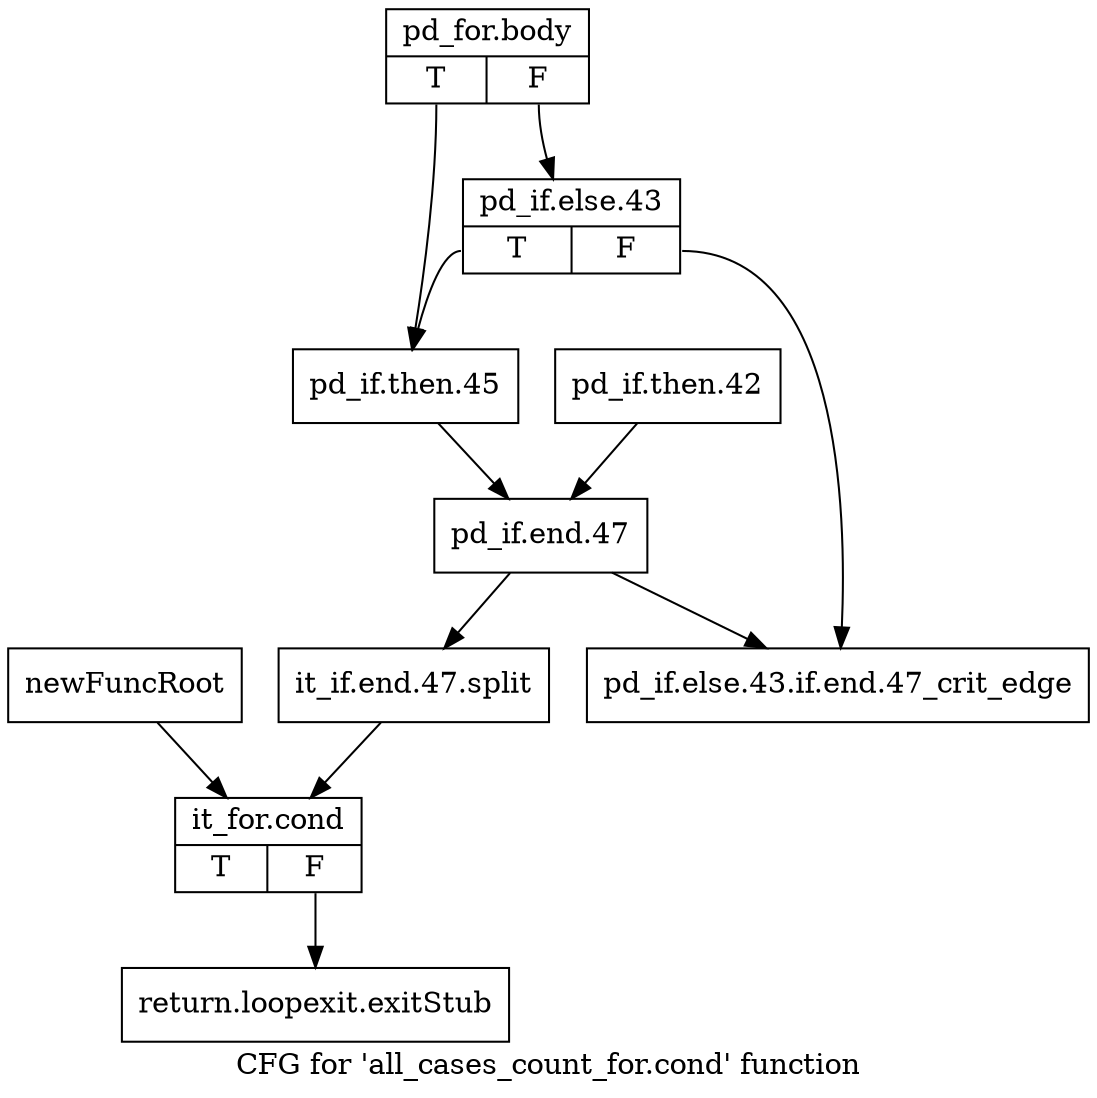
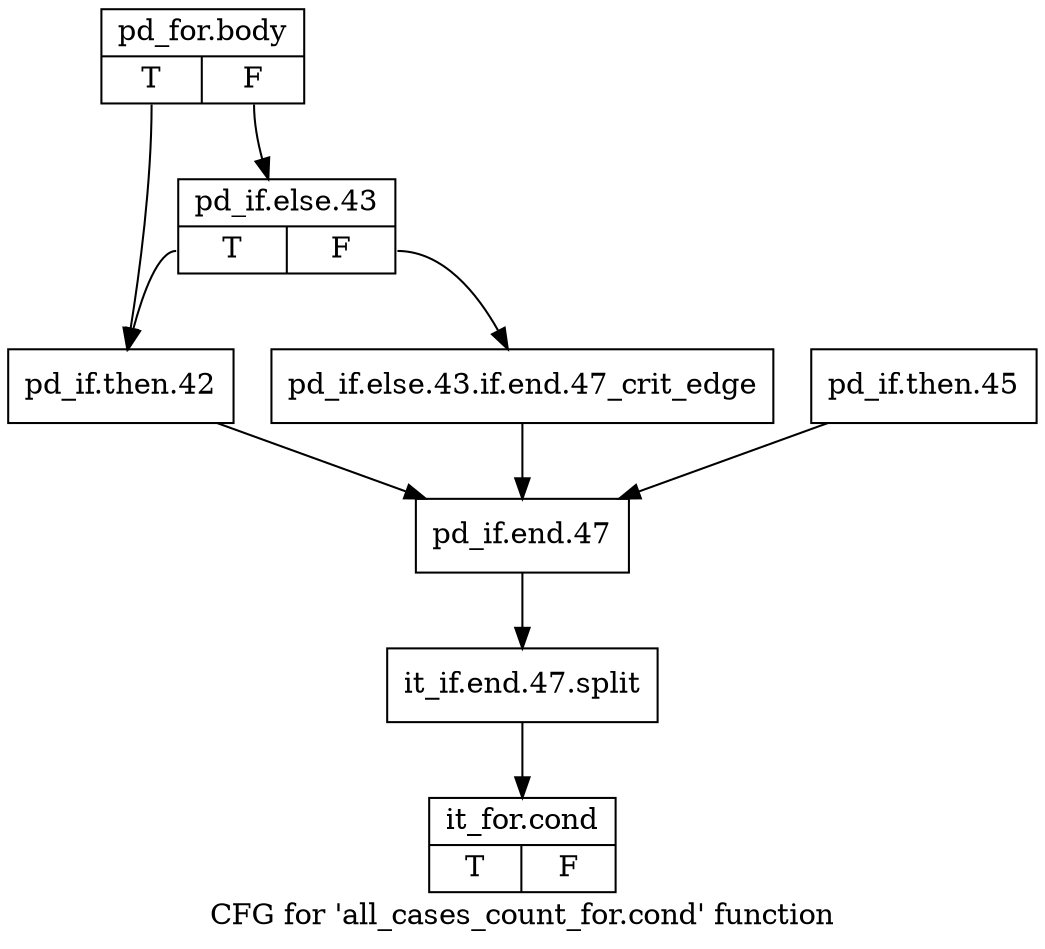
edge "pd_for.body" -> "pd_if.then.45": now "pd_for.body" -> "pd_if.then.42"
edge "pd_if.else.43" -> "pd_if.then.45": now "pd_if.else.43" -> "pd_if.then.42"
edge "pd_if.end.47" -> "pd_if.else.43.if.end.47_crit_edge": reversed
node "newFuncRoot": removed
node "return.loopexit.exitStub": removed
